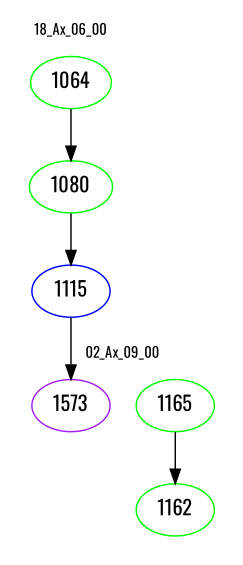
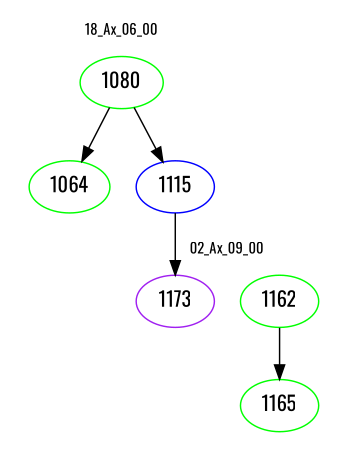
edge "1064" -> "1080": reversed
node "1573": label "1573" -> "1173"
edge "1165" -> "1162": reversed
